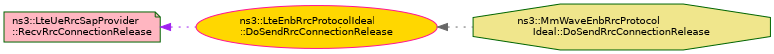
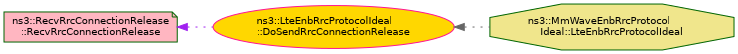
node "ns3::LteUeRrcSapProvider ::RecvRrcConnectionRelease": label "ns3::LteUeRrcSapProvider ::RecvRrcConnectionRelease" -> "ns3::RecvRrcConnectionRelease ::RecvRrcConnectionRelease"
node "ns3::MmWaveEnbRrcProtocol Ideal::DoSendRrcConnectionRelease": label "ns3::MmWaveEnbRrcProtocol Ideal::DoSendRrcConnectionRelease" -> "ns3::MmWaveEnbRrcProtocol Ideal::LteEnbRrcProtocolIdeal"
